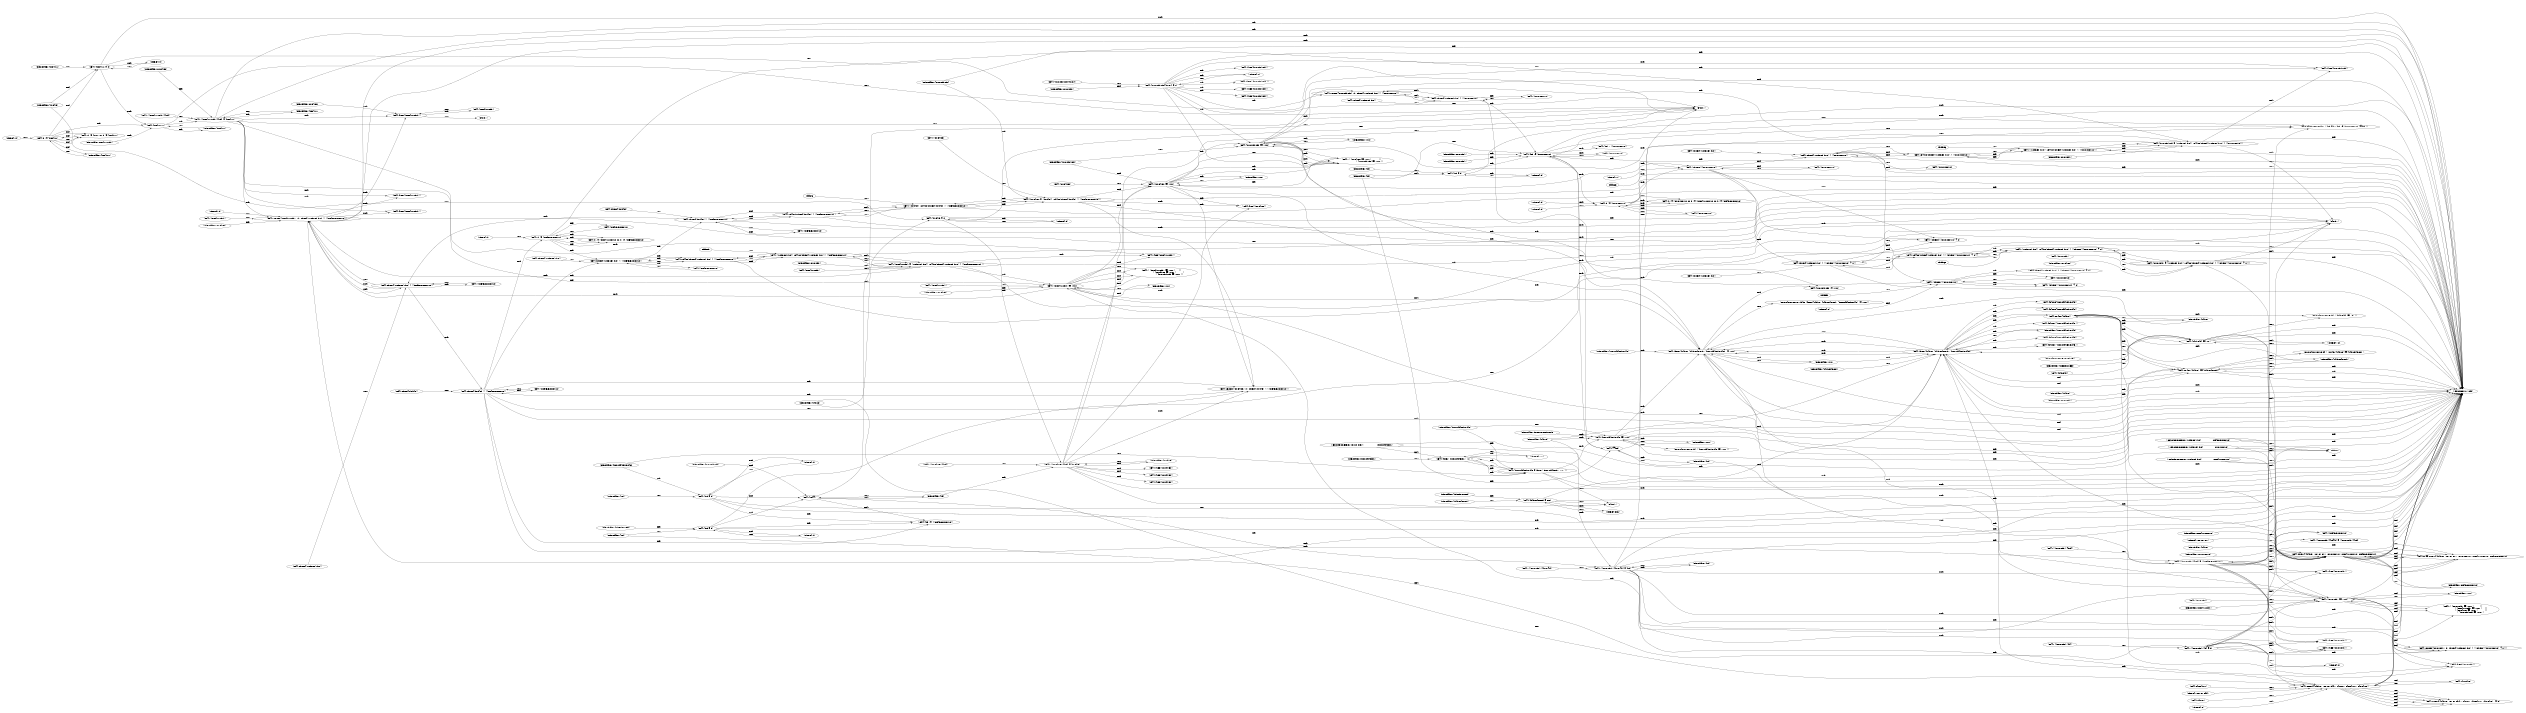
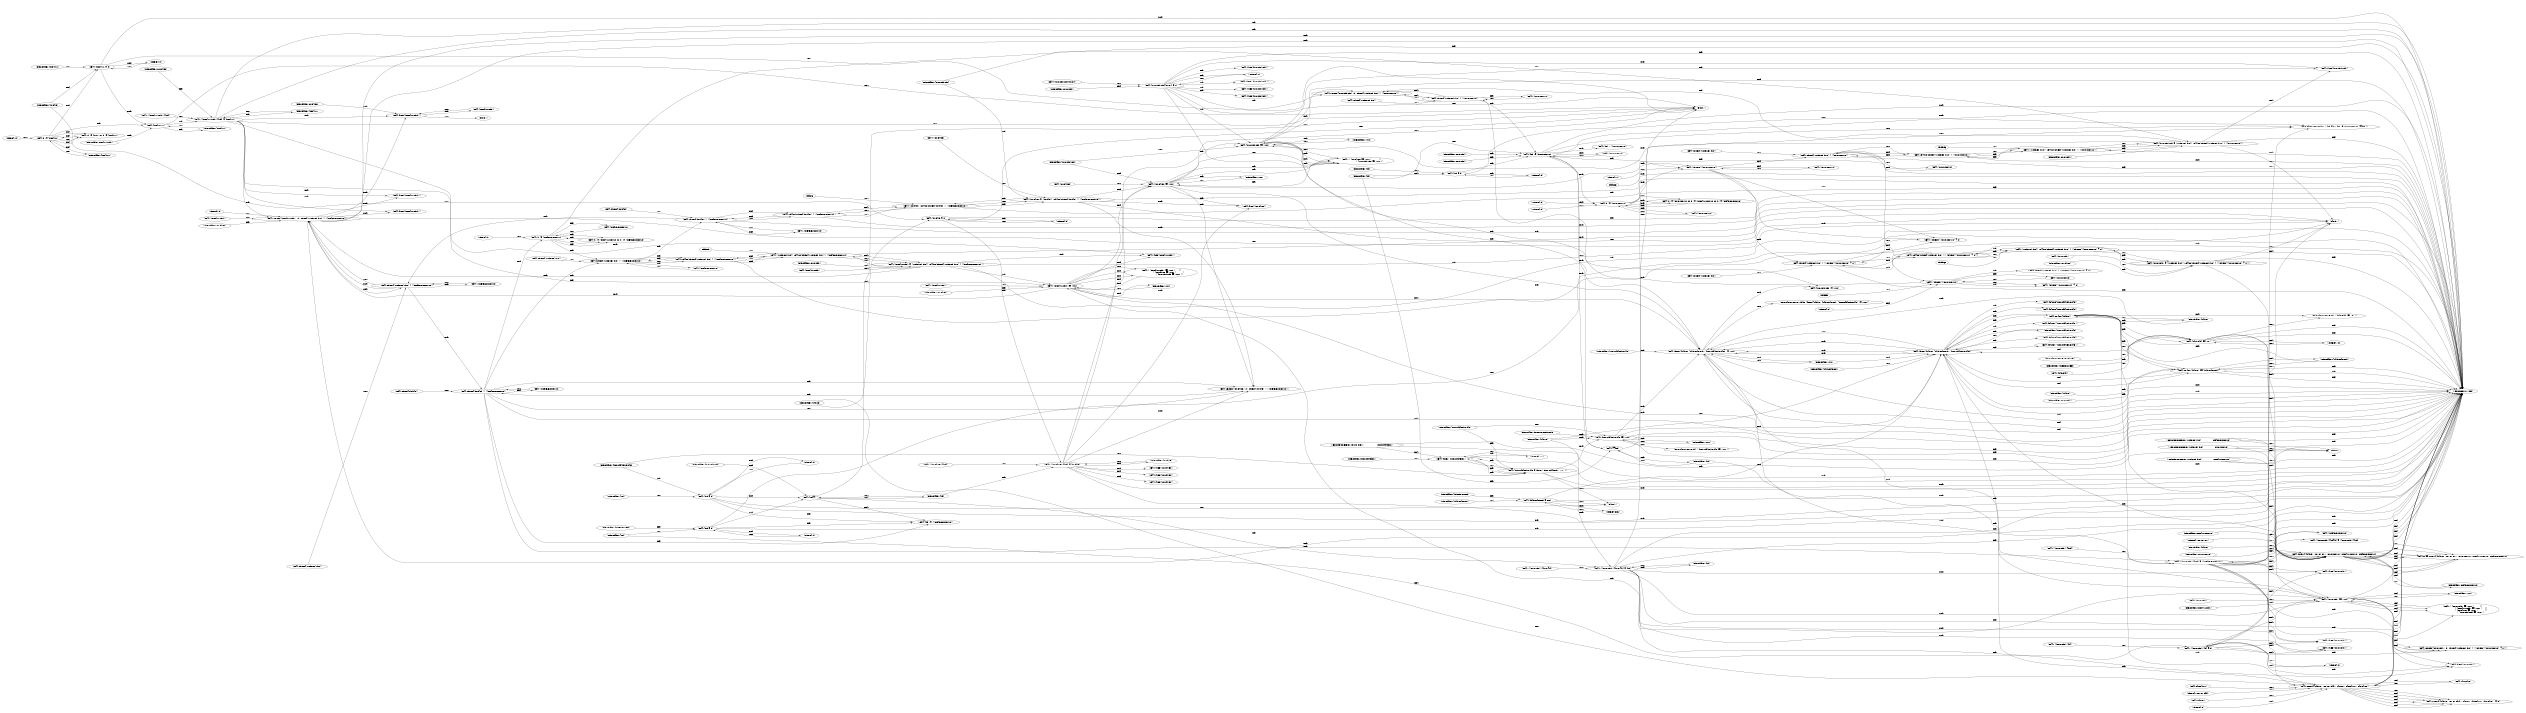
node "(ControlStructure,if ( strlen(l_line) == l_line_length ))": removed
edge "(Call,(*o_row_idx)[0] = 0)" -> "(MethodReturn,void)": removed, label "DDG:"
